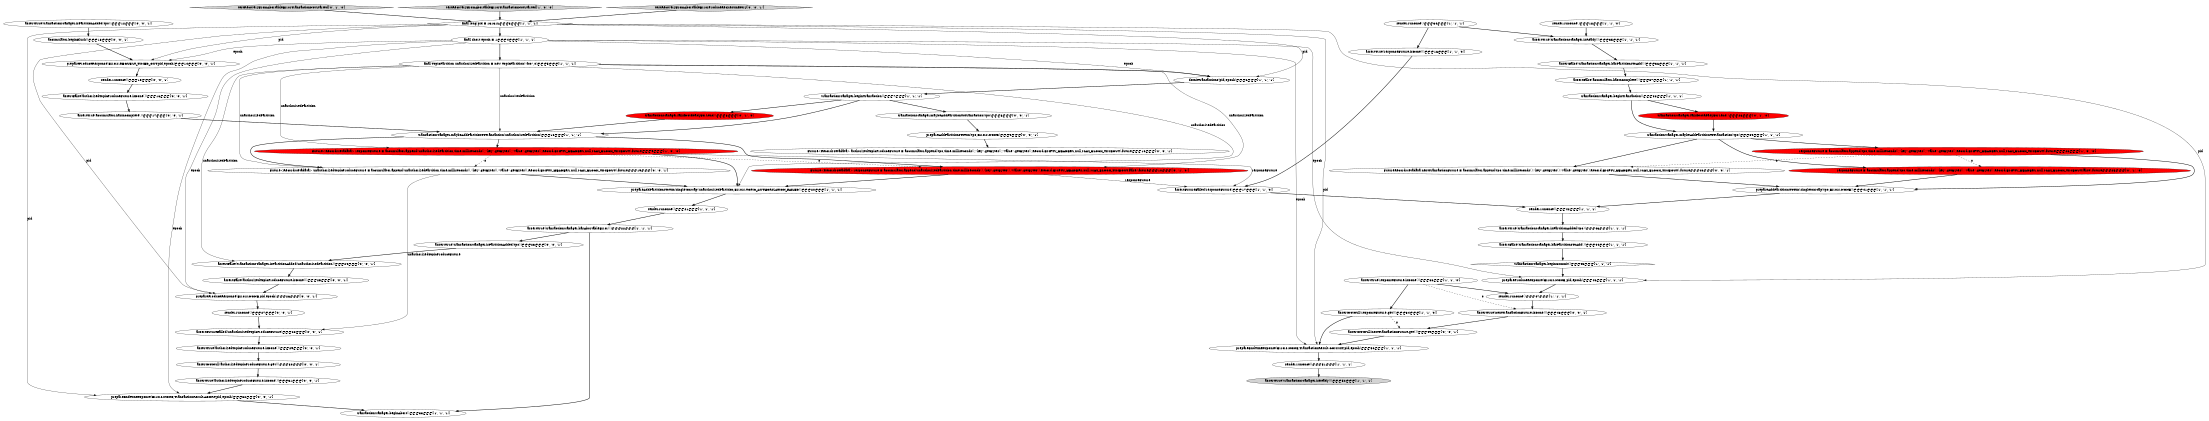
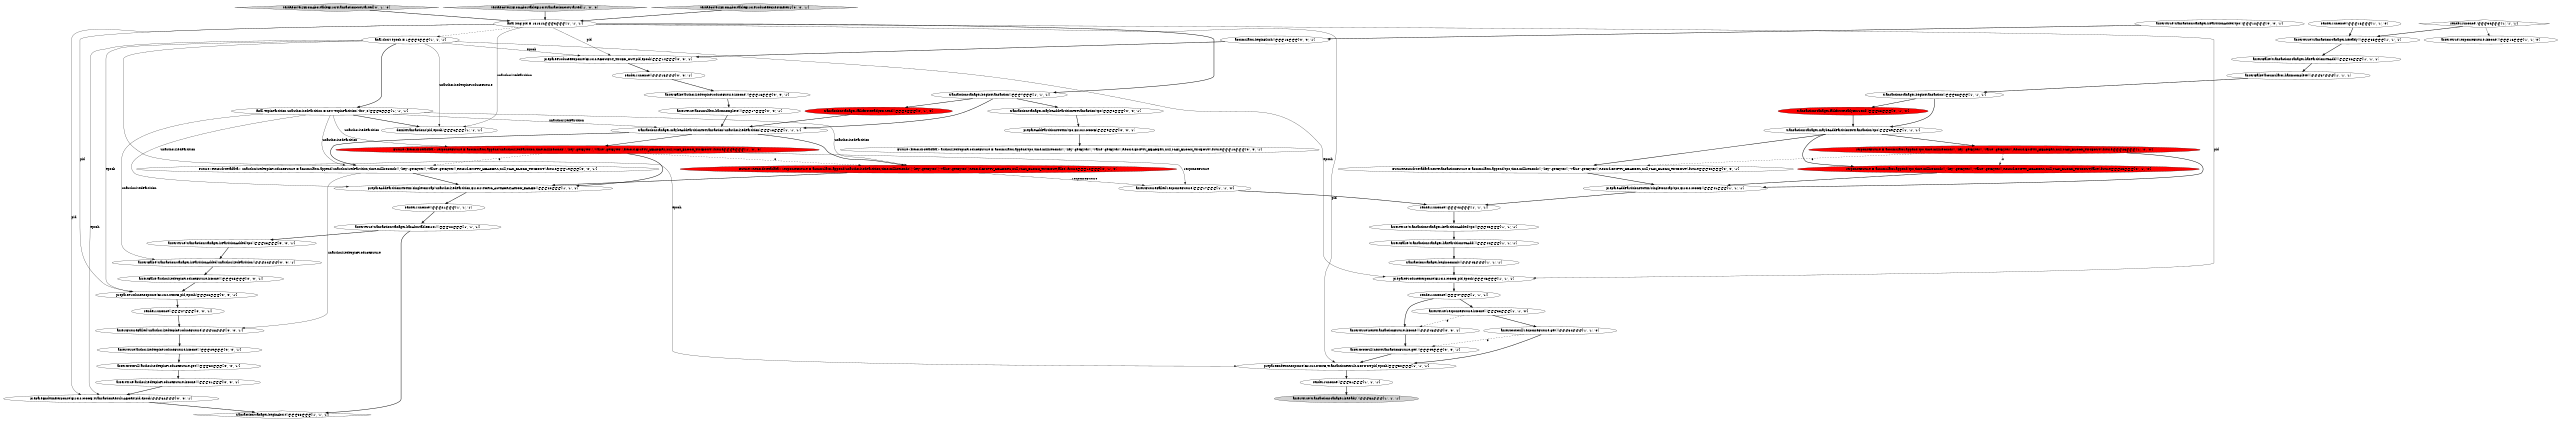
node "final long pid = 13131L@@@3@@@['1', '1', '1']": shape diamond -> ellipse
node "sender.runOnce()@@@34@@@['1', '1', '1']": shape ellipse -> diamond
edge "final long pid = 13131L@@@3@@@['1', '1', '1']" -> "final short epoch = 1@@@4@@@['1', '1', '1']": style bold -> dashed
edge "sender.runOnce()@@@34@@@['1', '1', '1']" -> "assertTrue(responseFuture.isDone())@@@16@@@['1', '1', '0']": style bold -> solid
edge "final long pid = 13131L@@@3@@@['1', '1', '1']" -> "doInitTransactions(pid,epoch)@@@6@@@['1', '1', '1']": label "pid" -> "unauthorizedPartition"
edge "final short epoch = 1@@@4@@@['1', '1', '1']" -> "doInitTransactions(pid,epoch)@@@6@@@['1', '1', '1']": label "epoch" -> "unauthorizedTopicProduceFuture"
edge "doInitTransactions(pid,epoch)@@@6@@@['1', '1', '1']" -> "transactionManager.beginTransaction()@@@7@@@['1', '1', '1']": now "final long pid = 13131L@@@3@@@['1', '1', '1']" -> "transactionManager.beginTransaction()@@@7@@@['1', '1', '1']"
edge "assertTrue(responseFuture.isDone())@@@16@@@['1', '1', '0']" -> "assertFutureFailed(responseFuture)@@@17@@@['1', '1', '0']": removed
node "transactionManager.beginCommit()@@@45@@@['1', '1', '1']": shape diamond -> ellipse
edge "assertTrue(responseFuture.isDone())@@@33@@@['1', '1', '0']" -> "sender.runOnce()@@@47@@@['1', '1', '1']": reversed
node "transactionManager.beginAbort()@@@33@@@['1', '1', '1']": shape ellipse -> diamond
